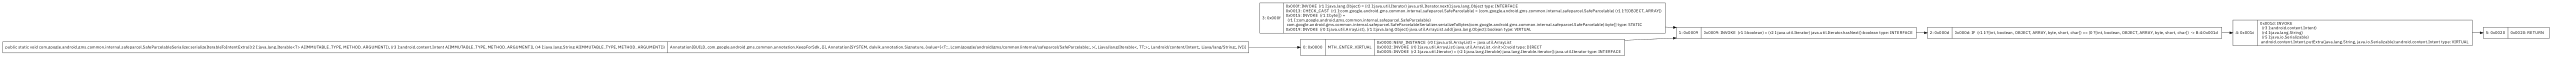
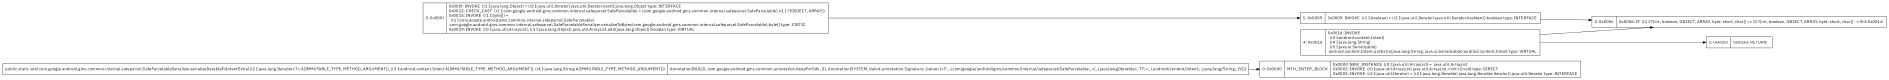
edge "2: 0x000d" -> "4: 0x001d": reversed
edge "0: 0x0000" -> "1: 0x0009": removed
node "0: 0x0000": text "MTH_ENTER_VIRTUAL" -> "MTH_ENTER_BLOCK"
